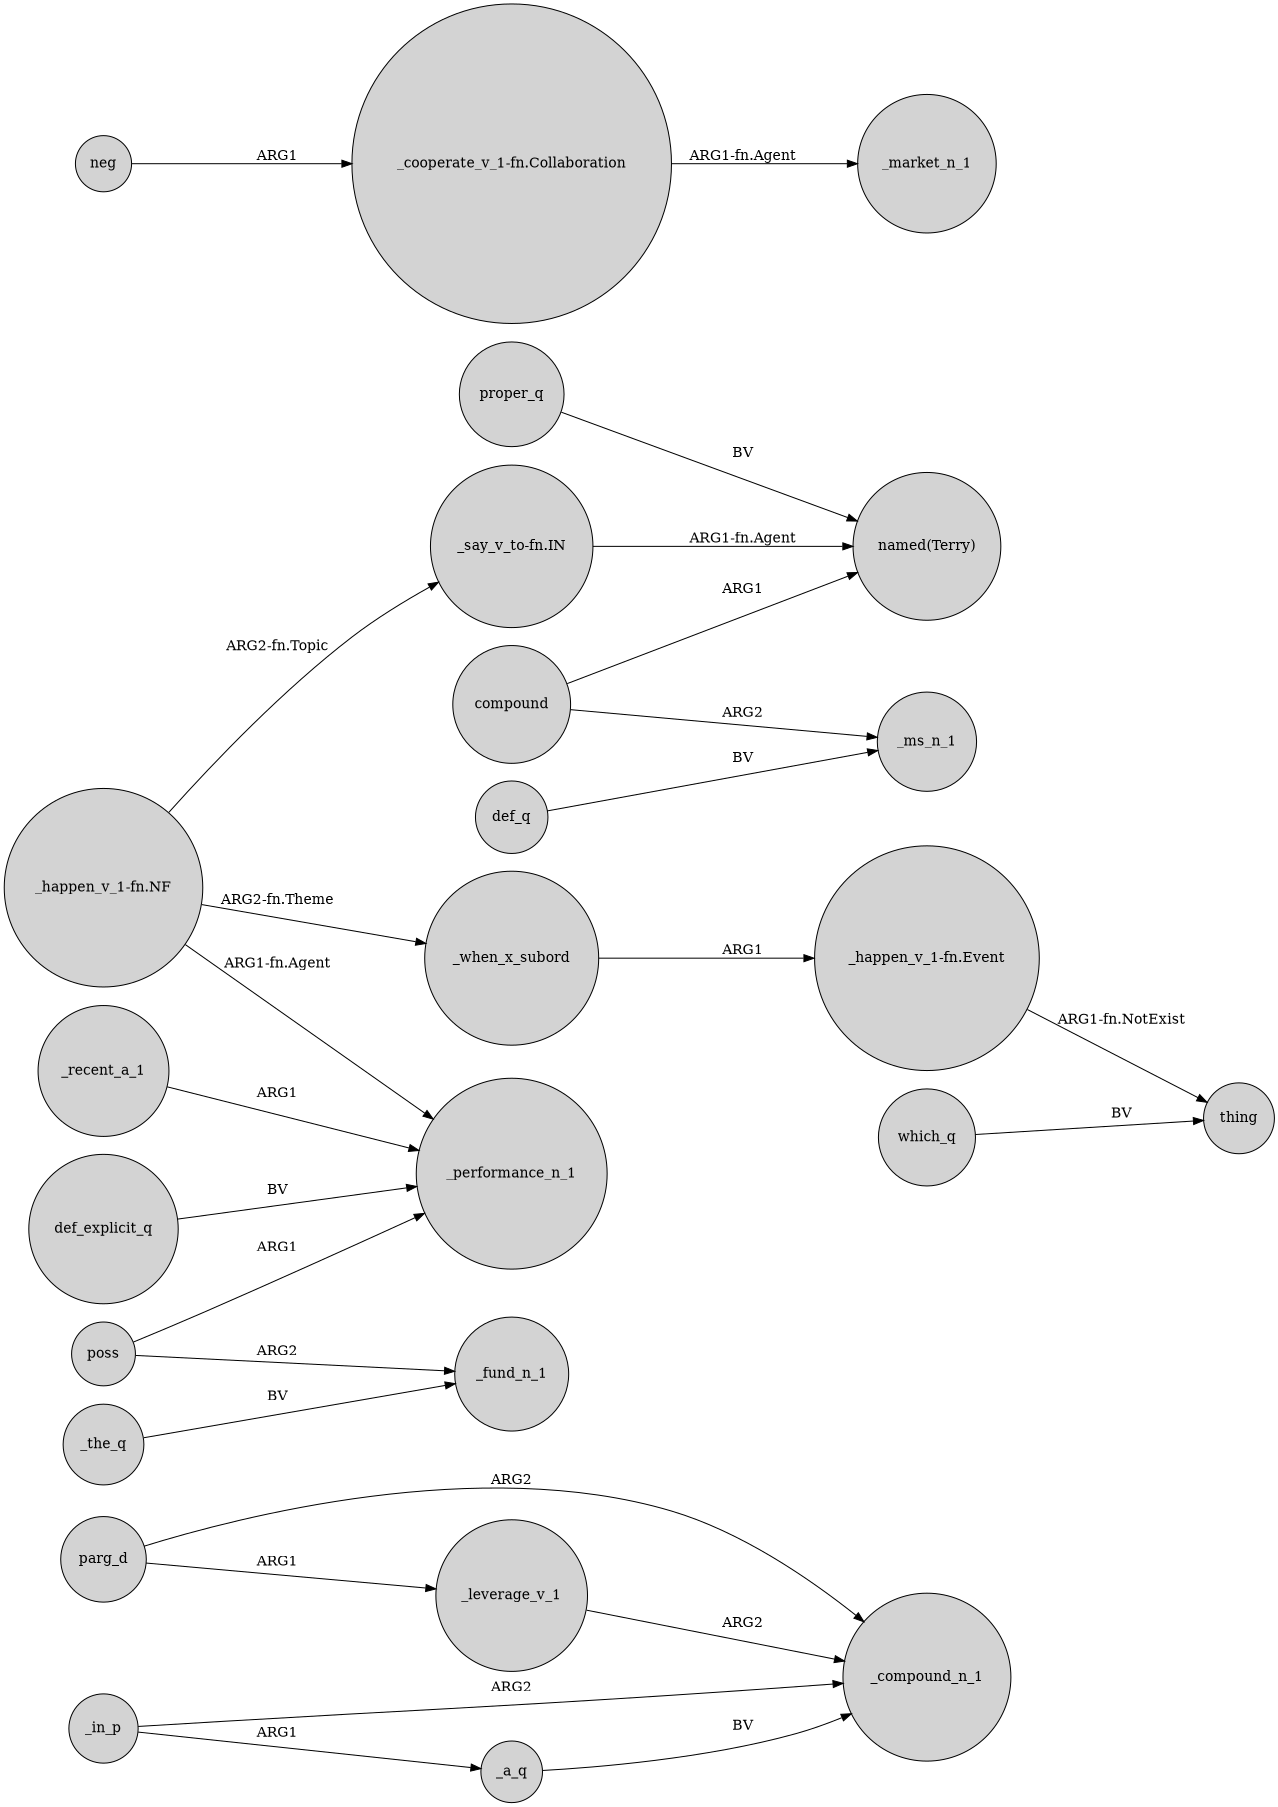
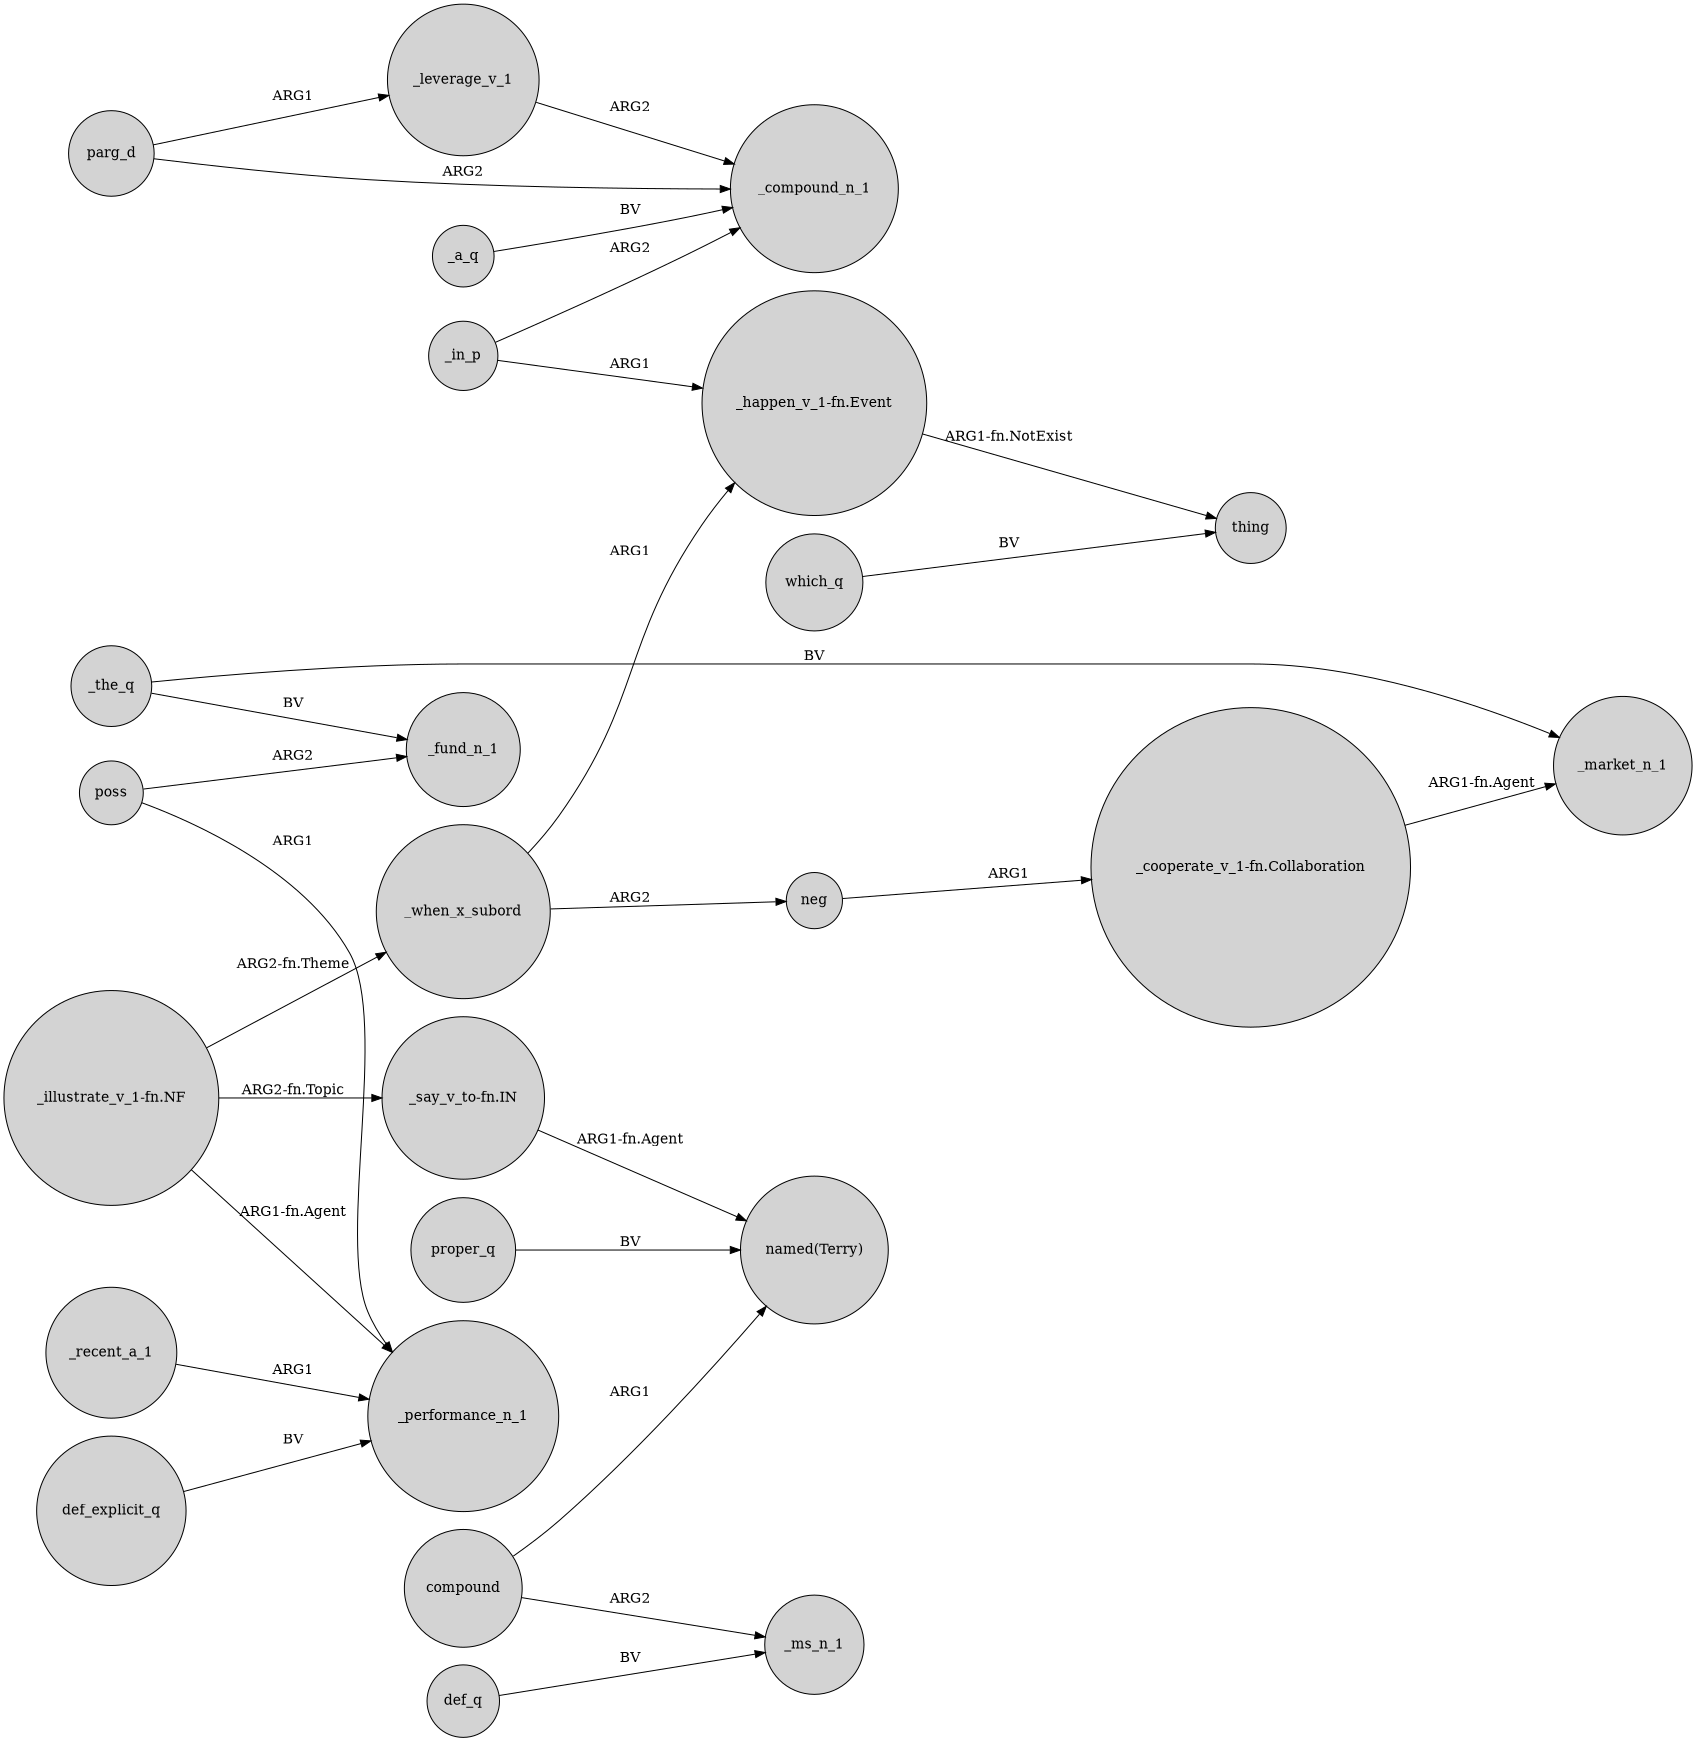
edge "_the_q" -> "_market_n_1": added, label "BV"
node "_happen_v_1-fn.NF": label "_happen_v_1-fn.NF" -> "_illustrate_v_1-fn.NF"
edge "_when_x_subord" -> "neg": added, label "ARG2"
edge "_in_p" -> "_a_q": now "_in_p" -> "_happen_v_1-fn.Event"
